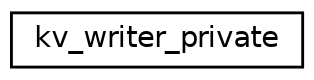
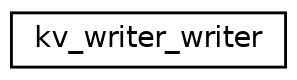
node "kv_writer_private": label "kv_writer_private" -> "kv_writer_writer"
